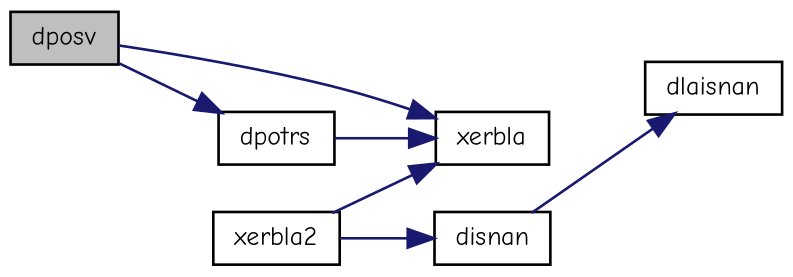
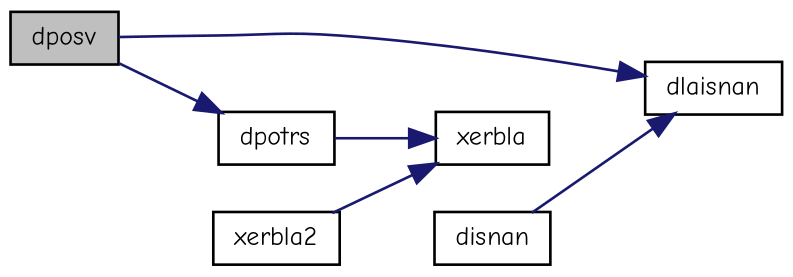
edge "dposv" -> "xerbla": now "dposv" -> "dlaisnan"
edge "xerbla2" -> "disnan": removed
